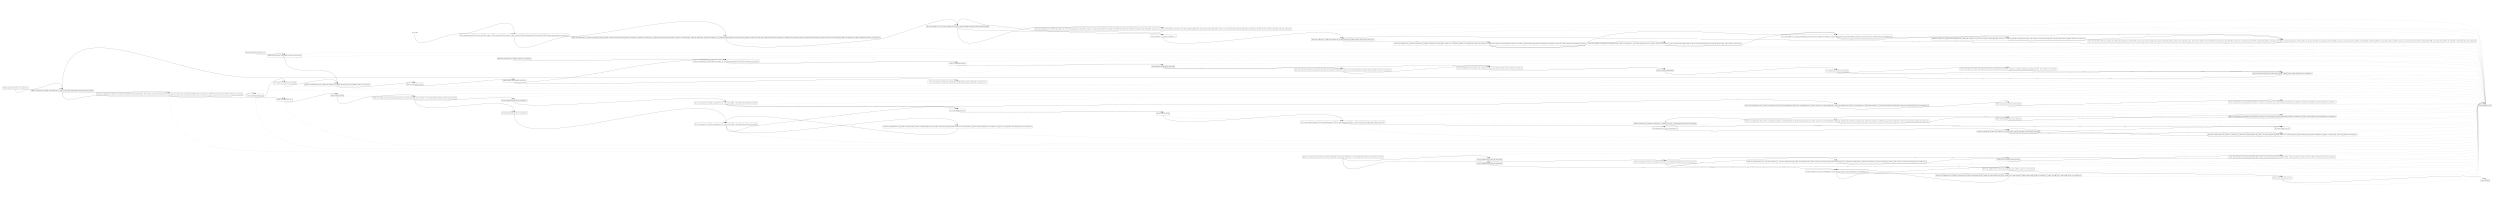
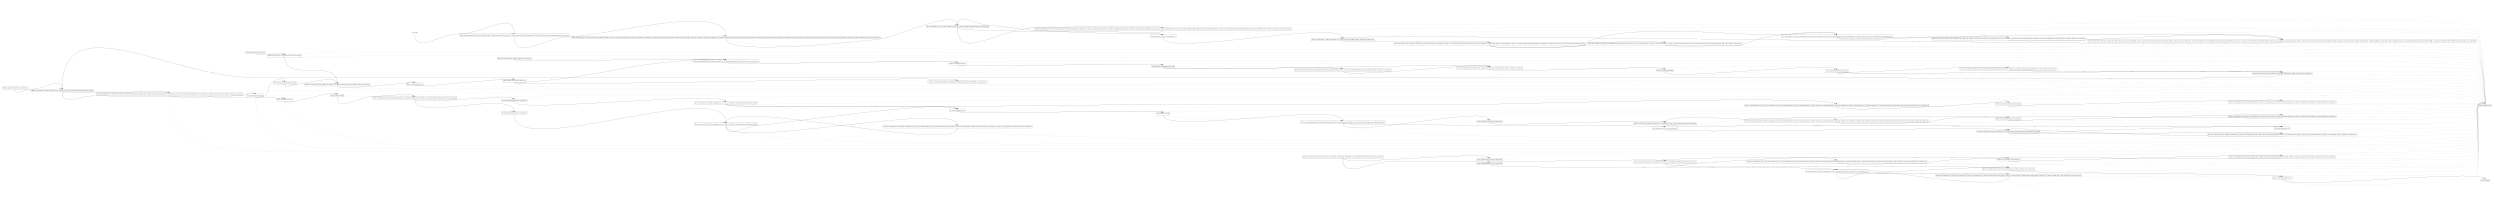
node "36182: constant[0.0,v35]": added
